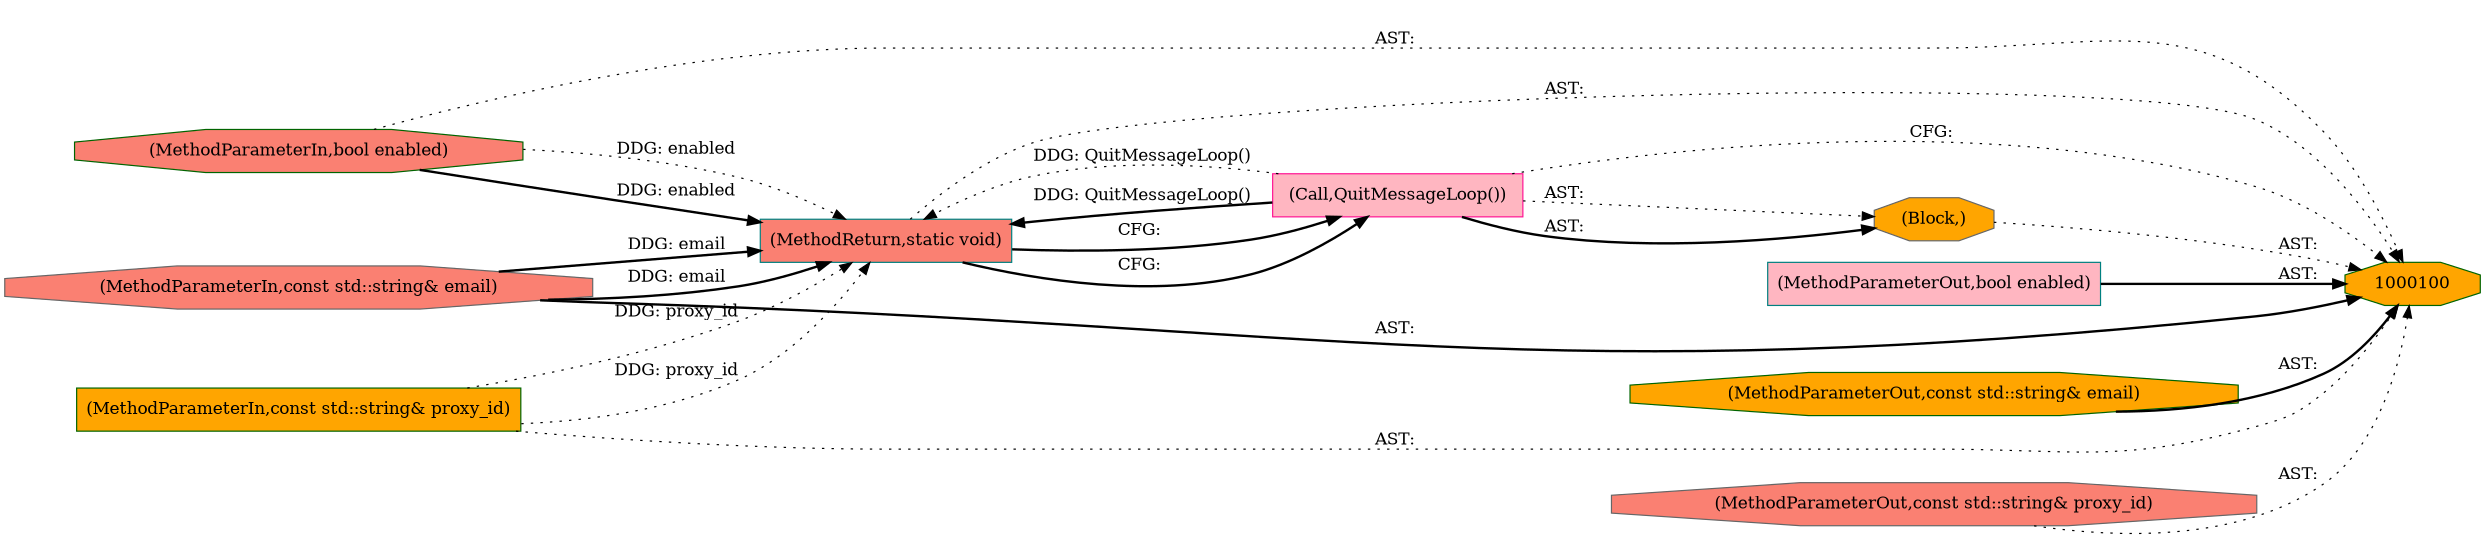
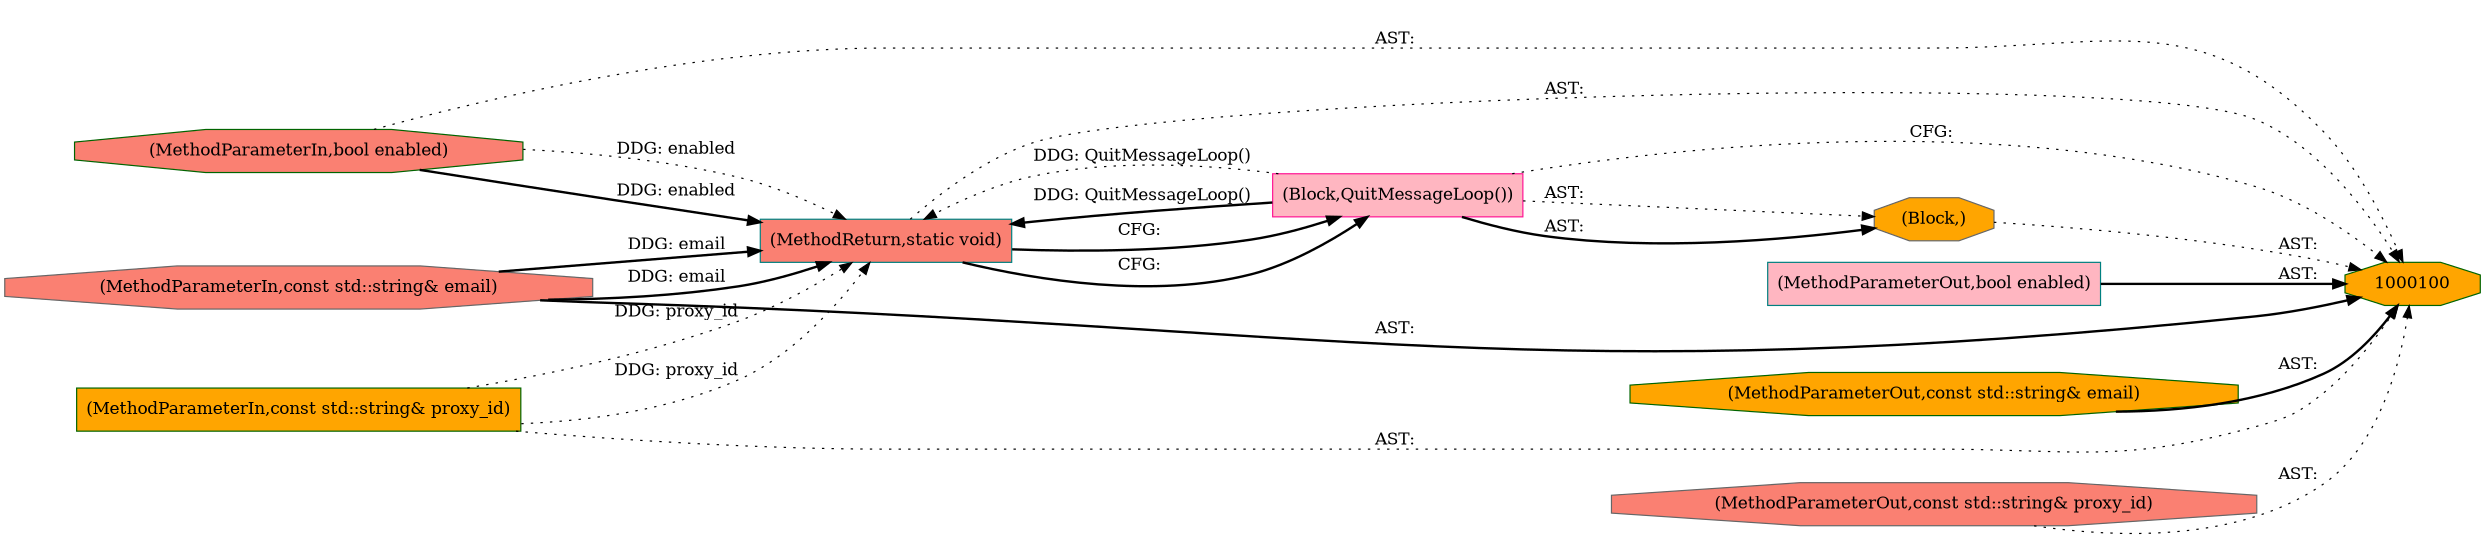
node "(Call,QuitMessageLoop())": label "(Call,QuitMessageLoop())" -> "(Block,QuitMessageLoop())"
